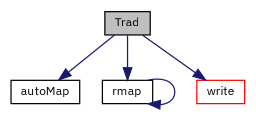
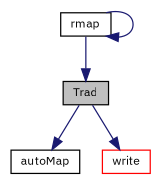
edge "Trad" -> "rmap": reversed
